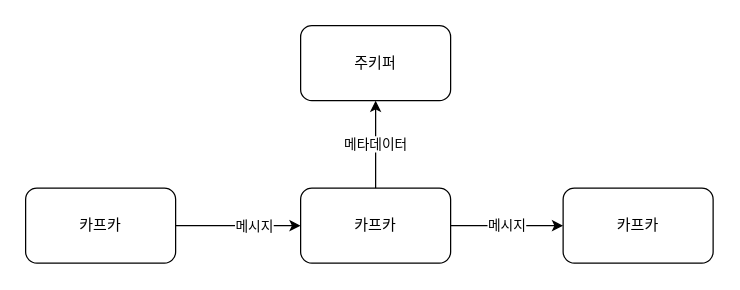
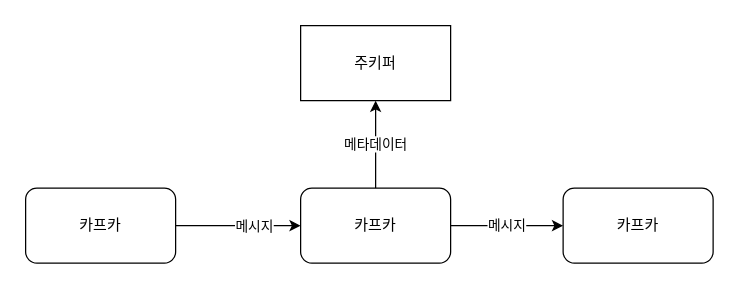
node "주키퍼": shape rounded rectangle -> rectangle
